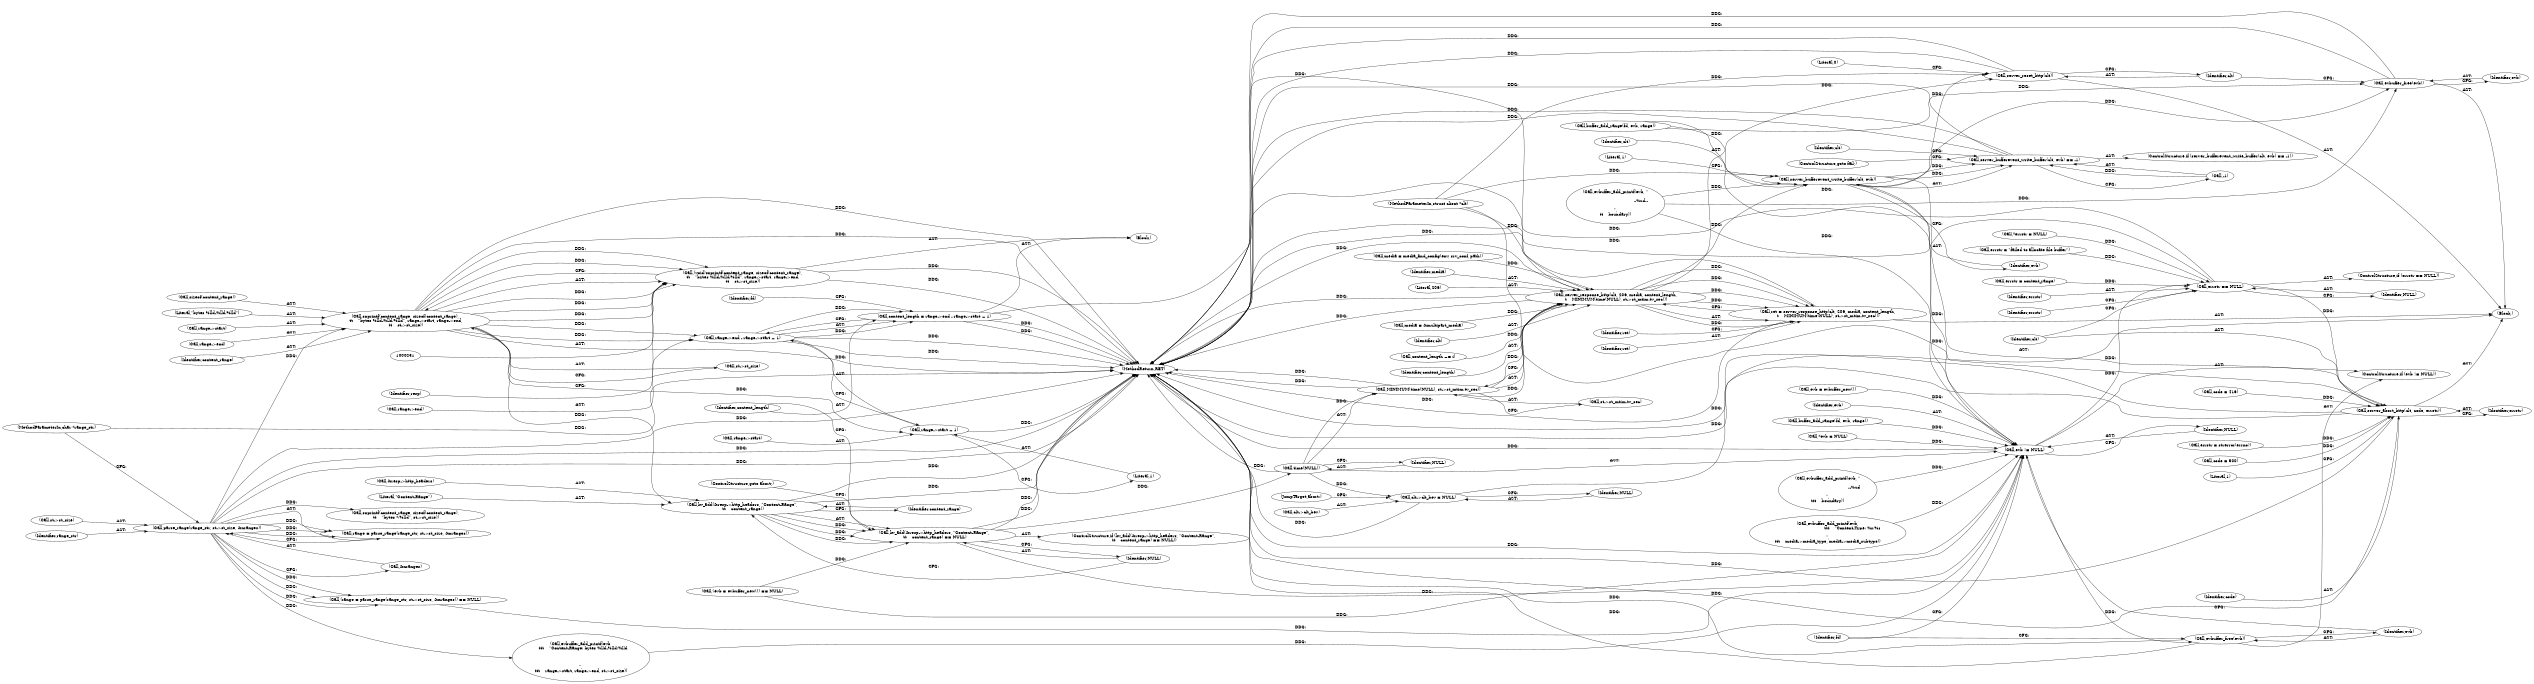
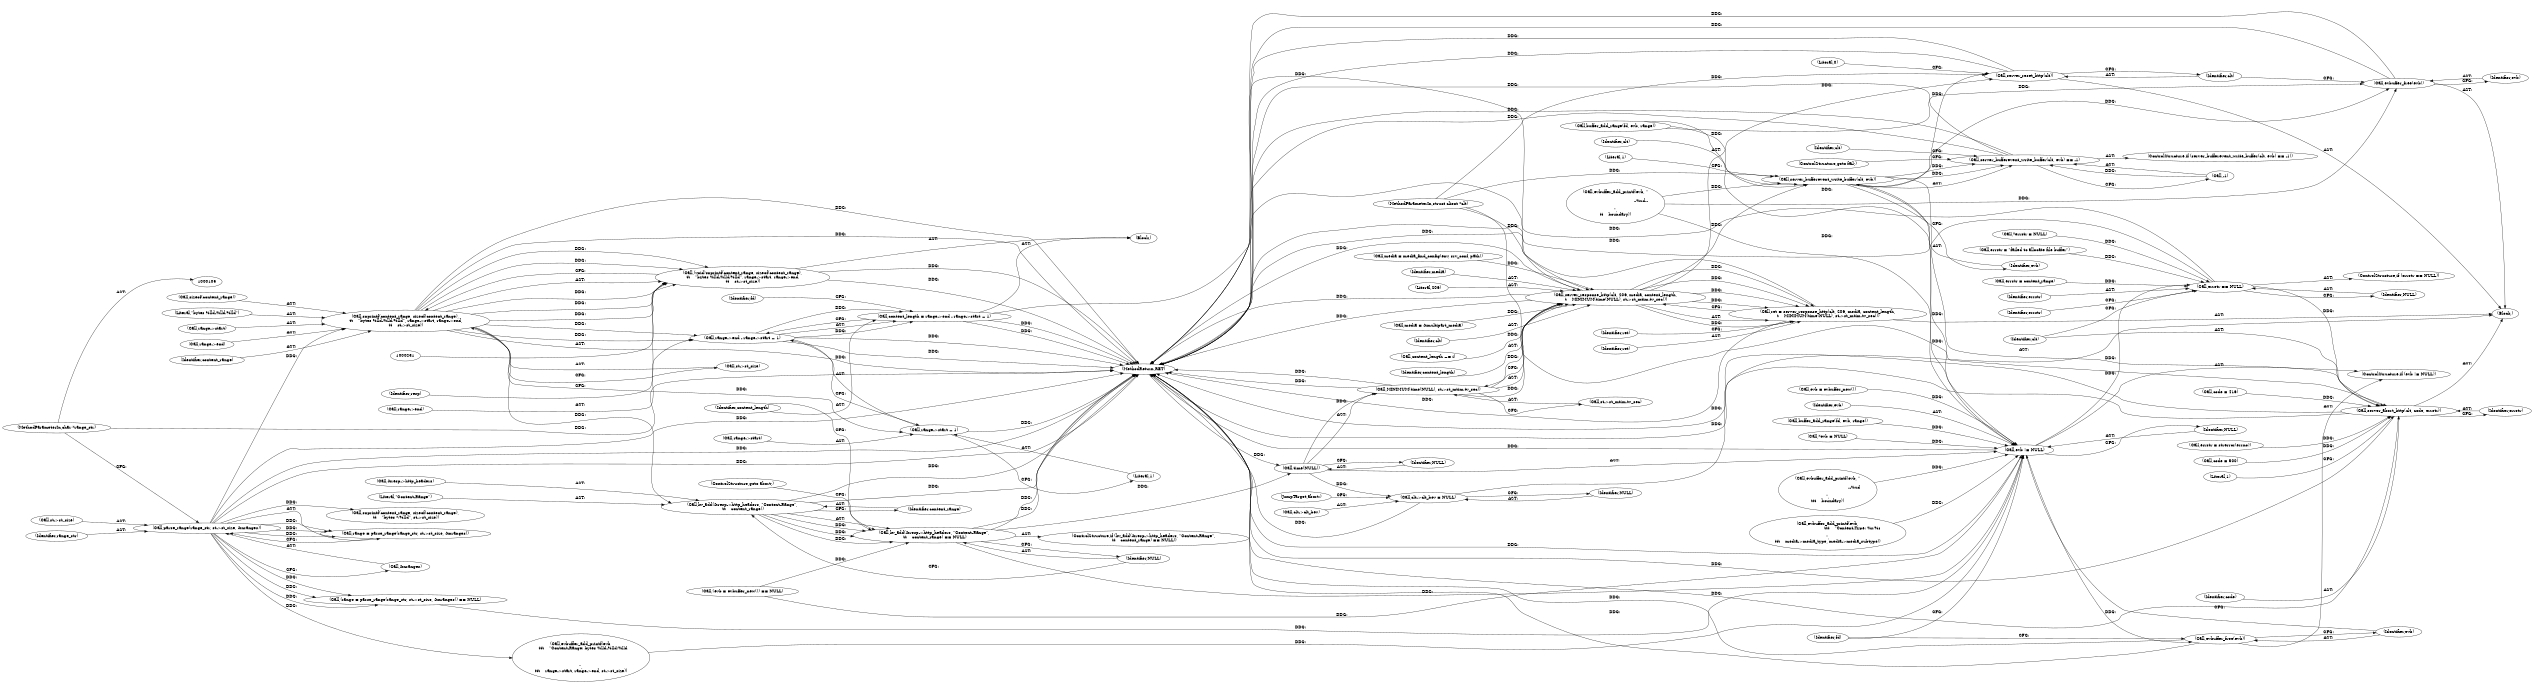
node "1000105": added
edge "(Call,time(NULL))" -> "(MethodReturn,RET)": reversed
